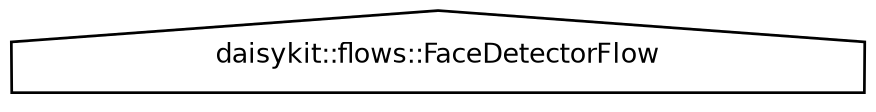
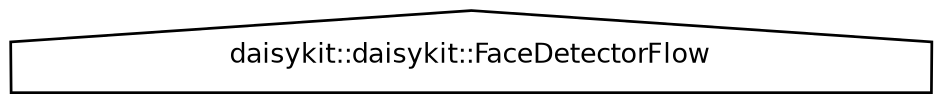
node "daisykit::flows::FaceDetectorFlow": label "daisykit::flows::FaceDetectorFlow" -> "daisykit::daisykit::FaceDetectorFlow"
